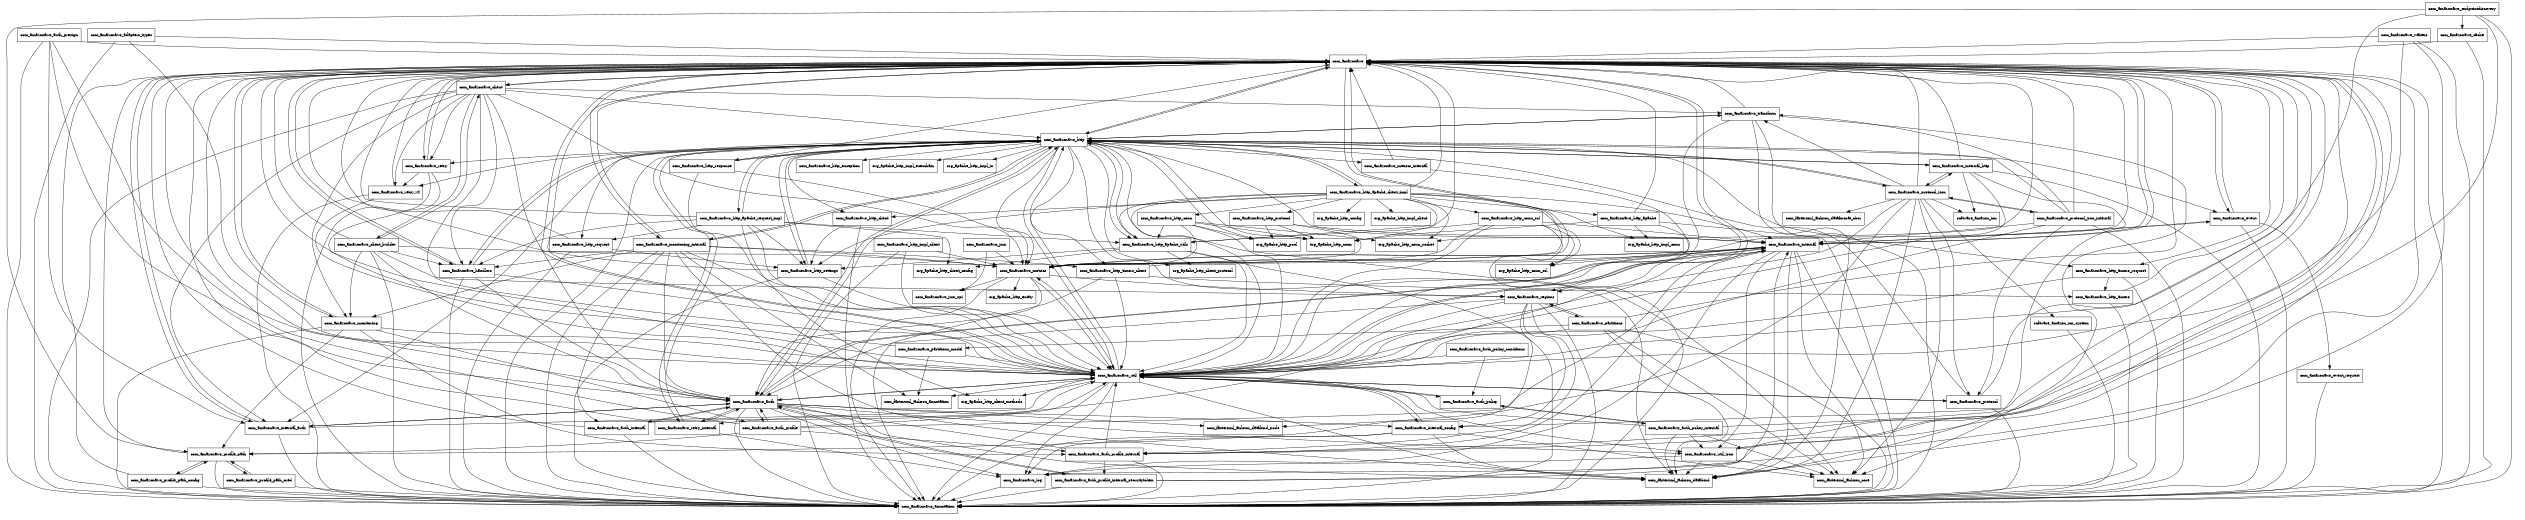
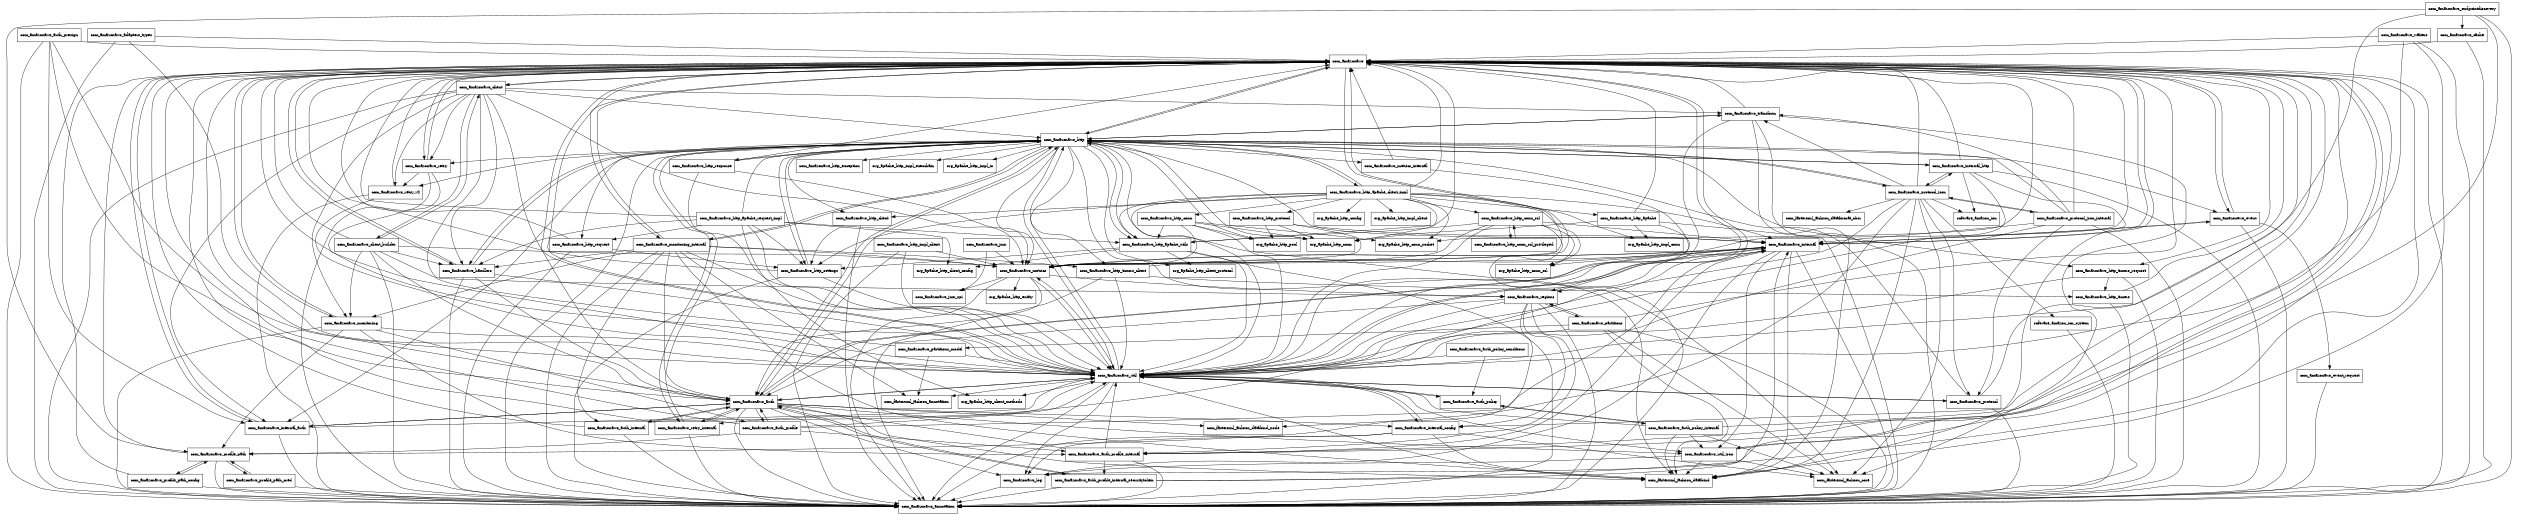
edge "com_amazonaws_http" -> "com_amazonaws_http_apache_request_impl": removed
node "com_amazonaws_http_conn_ssl_privileged": added
edge "com_amazonaws_internal" -> "com_fasterxml_jackson_core": removed
edge "com_amazonaws_retry_internal" -> "com_amazonaws_log": now "com_amazonaws_retry_internal" -> "com_amazonaws_annotation"
